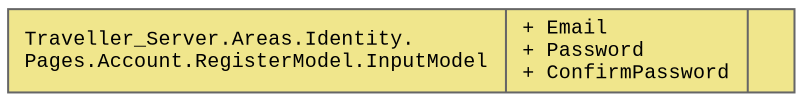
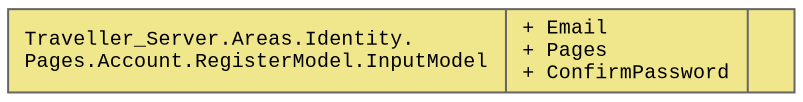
node "Traveller_Server.Areas.Identity.": text "+ Password" -> "+ Pages"
